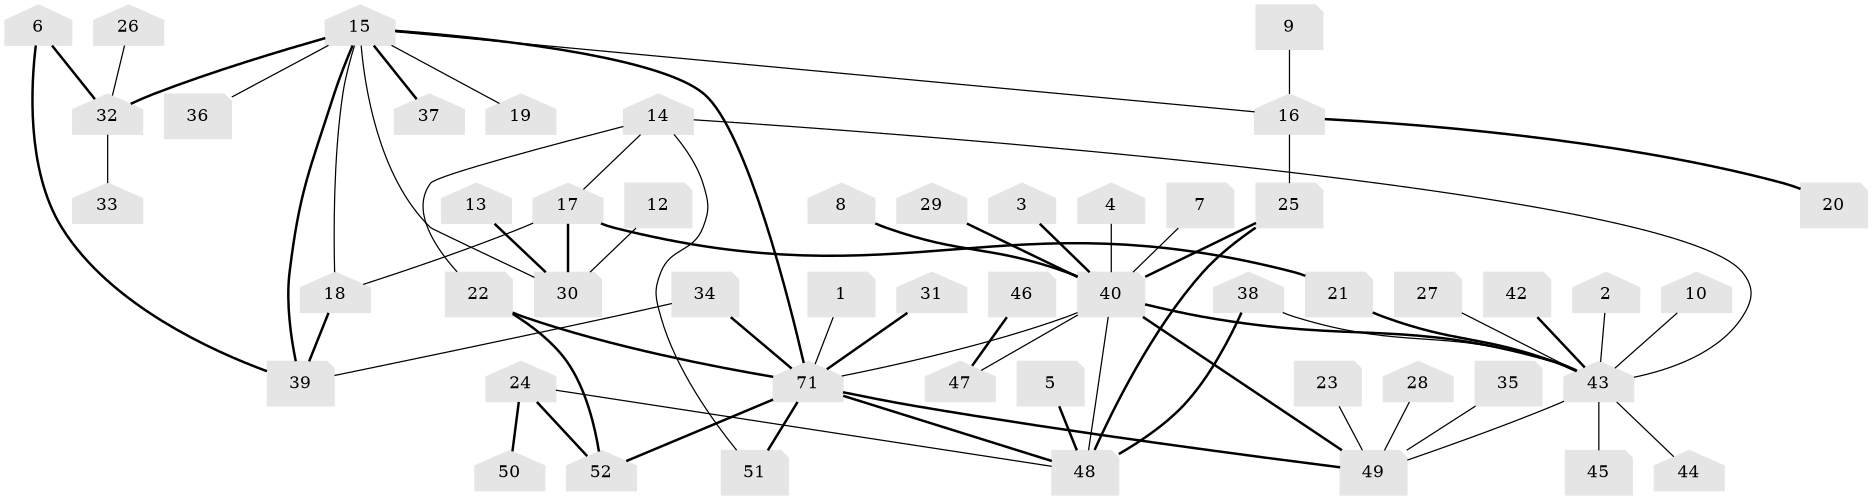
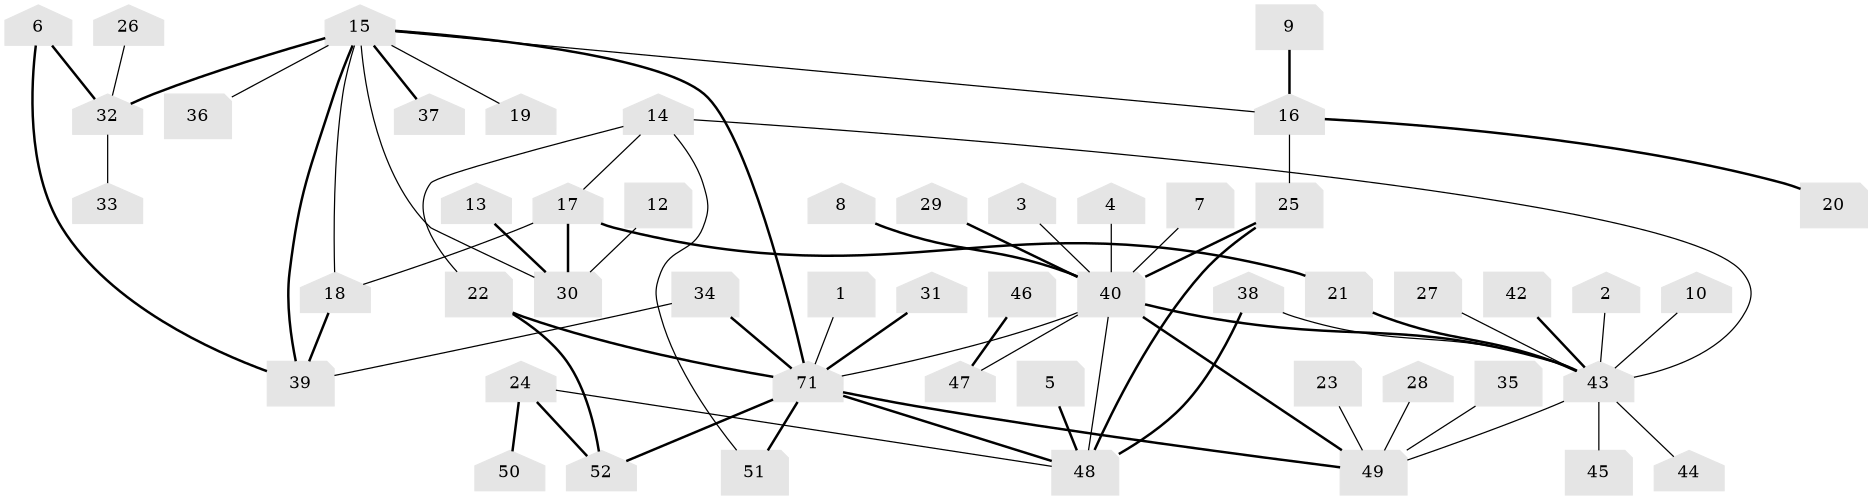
edge "9" -- "16": style solid -> bold
edge "3" -- "40": style bold -> solid
